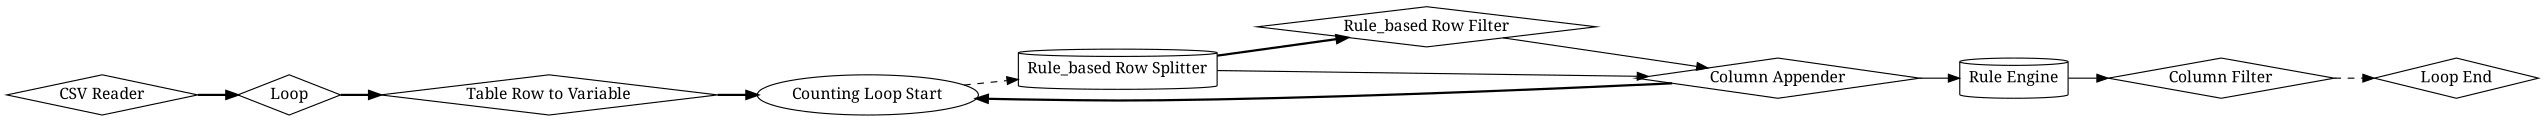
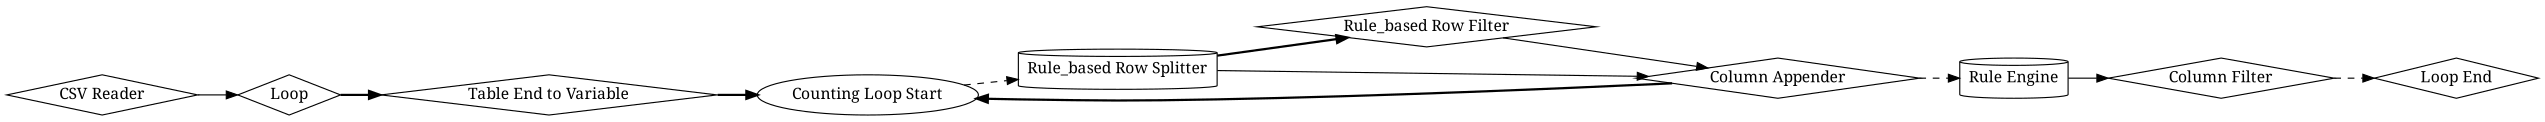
edge "Column Appender" -> "Rule Engine": style solid -> dashed
edge "CSV Reader" -> "Loop": style bold -> solid
node "Table Row to Variable": label "Table Row to Variable" -> "Table End to Variable"
